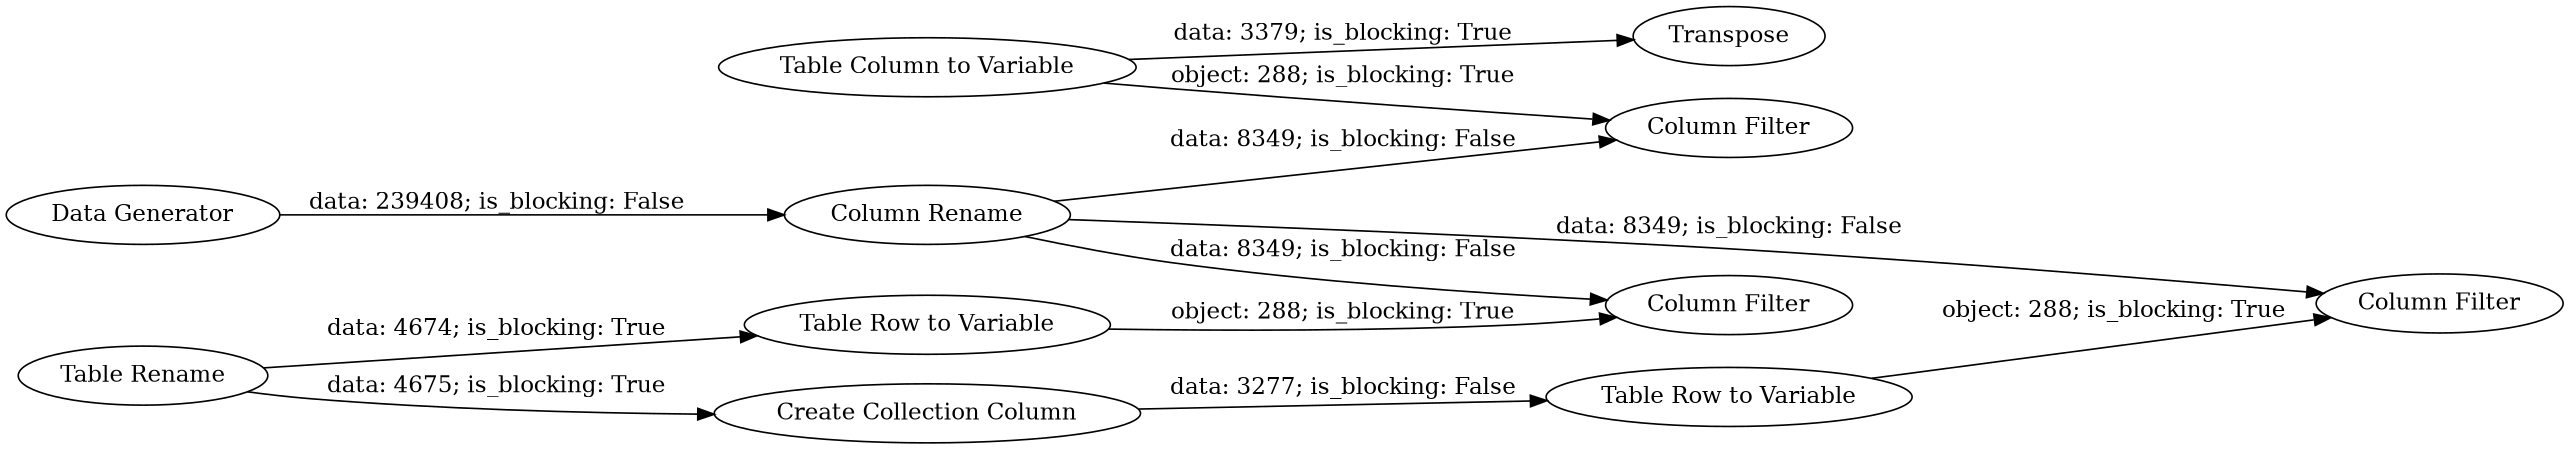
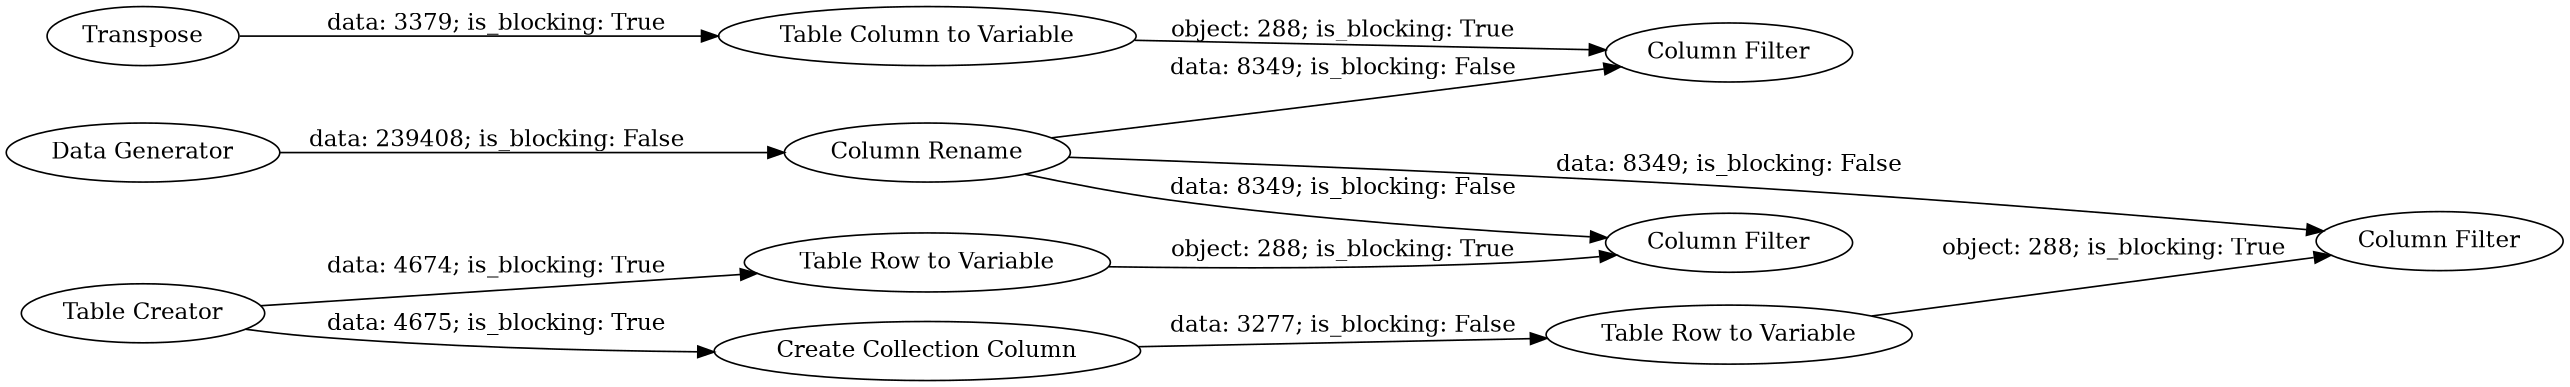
edge "Table Column to Variable" -> "Transpose": reversed
node "Table Rename": label "Table Rename" -> "Table Creator"
